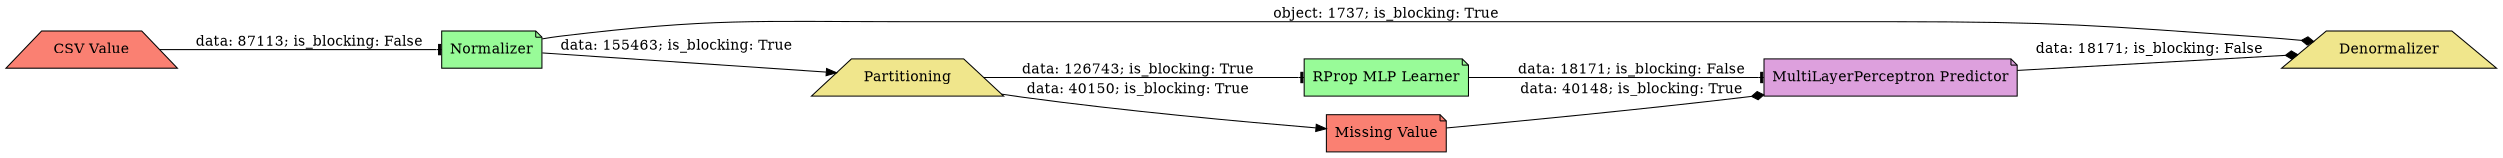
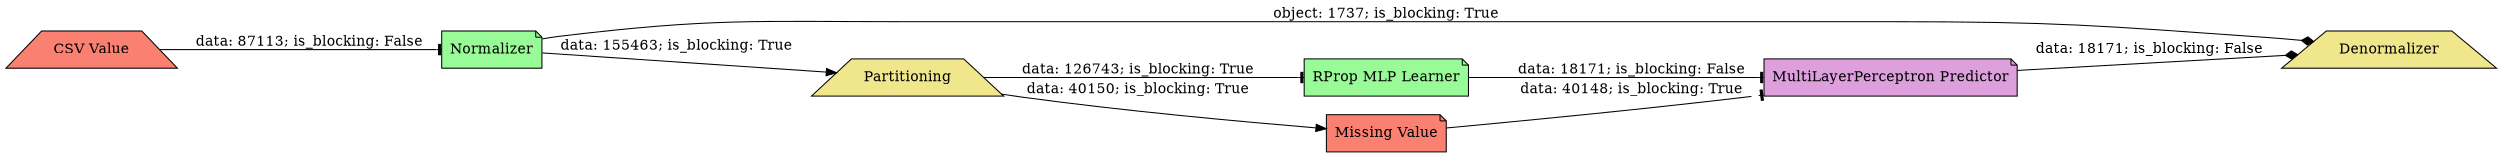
edge "Missing Value" -> "MultiLayerPerceptron Predictor": arrowhead diamond -> tee
